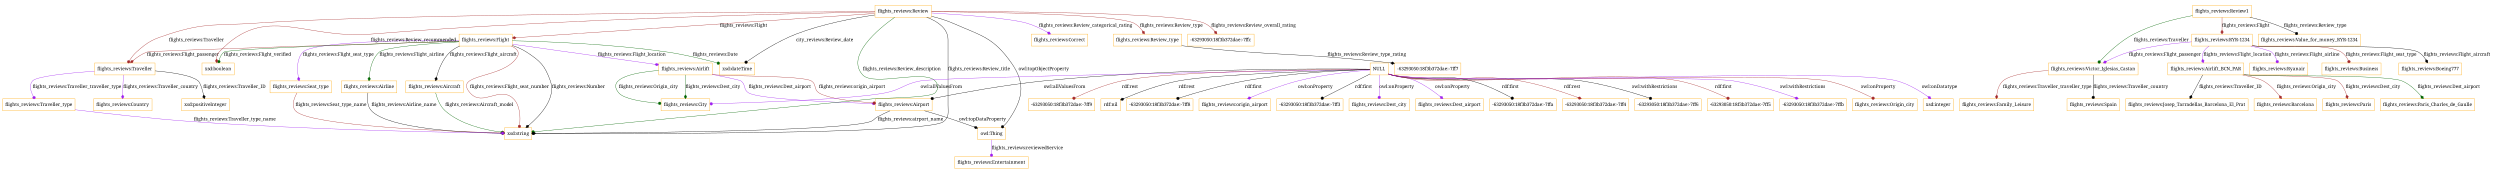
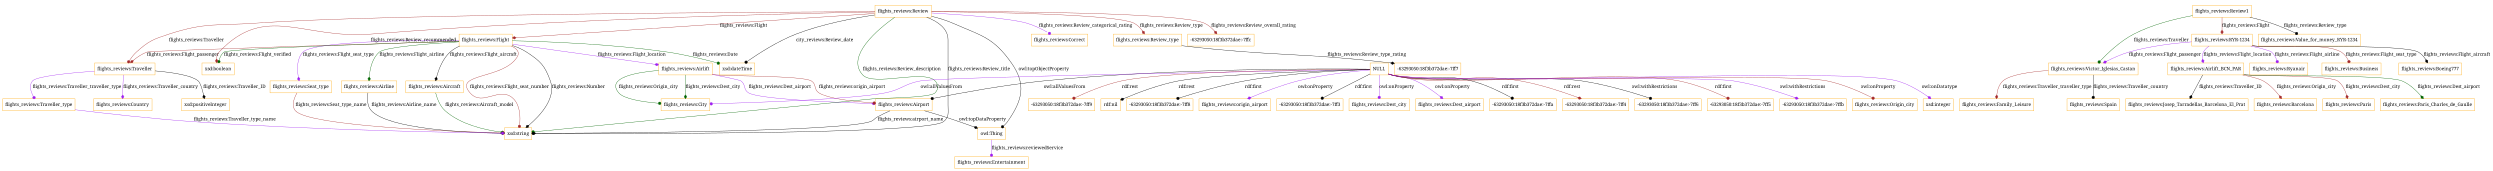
edge "flights_reviews:Review" -> "flights_reviews:Correct": arrowhead diamond -> dot
